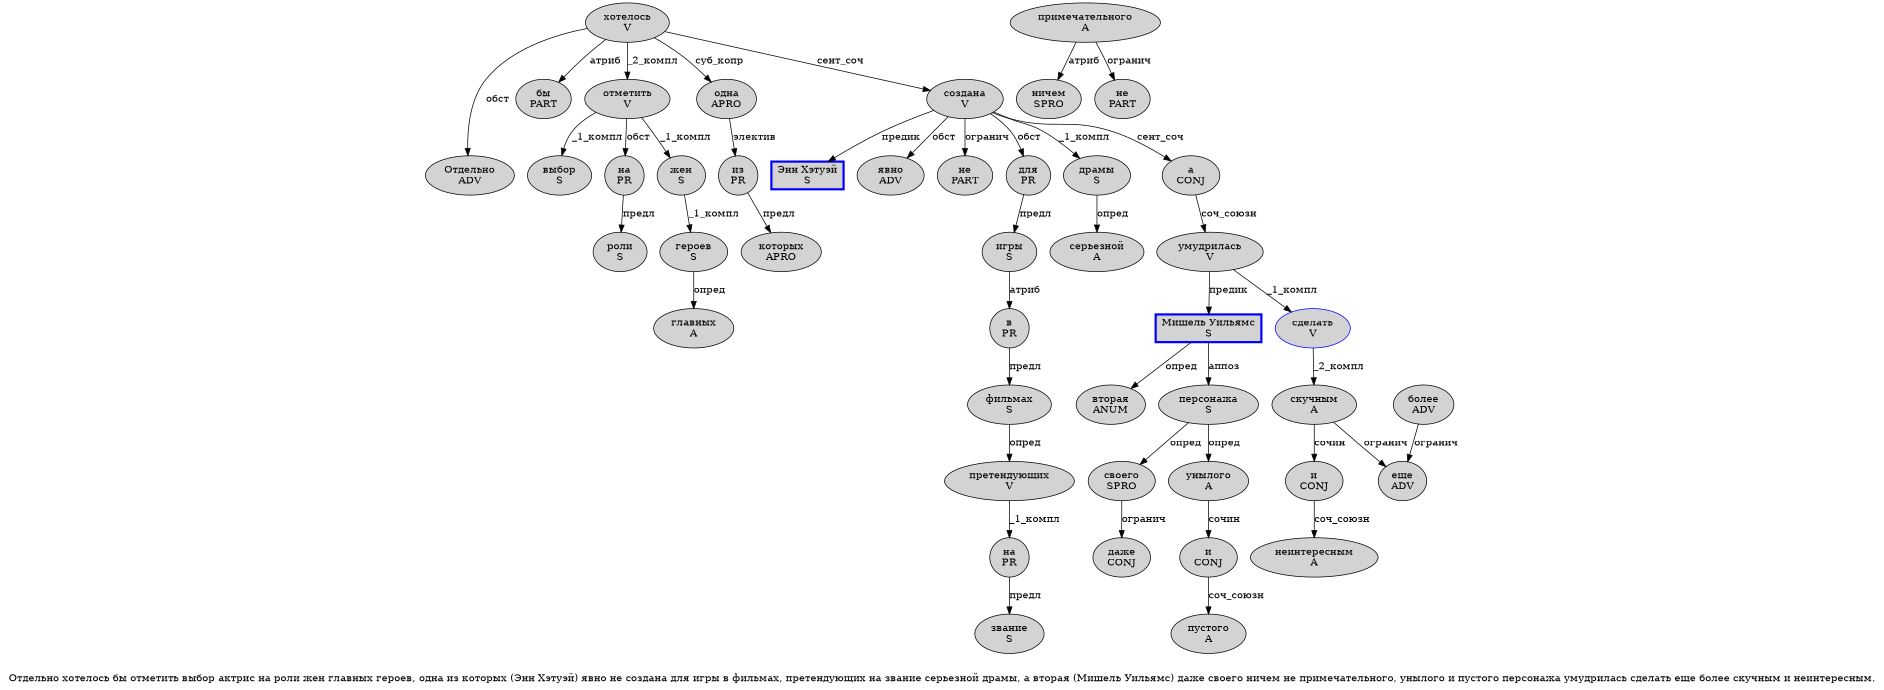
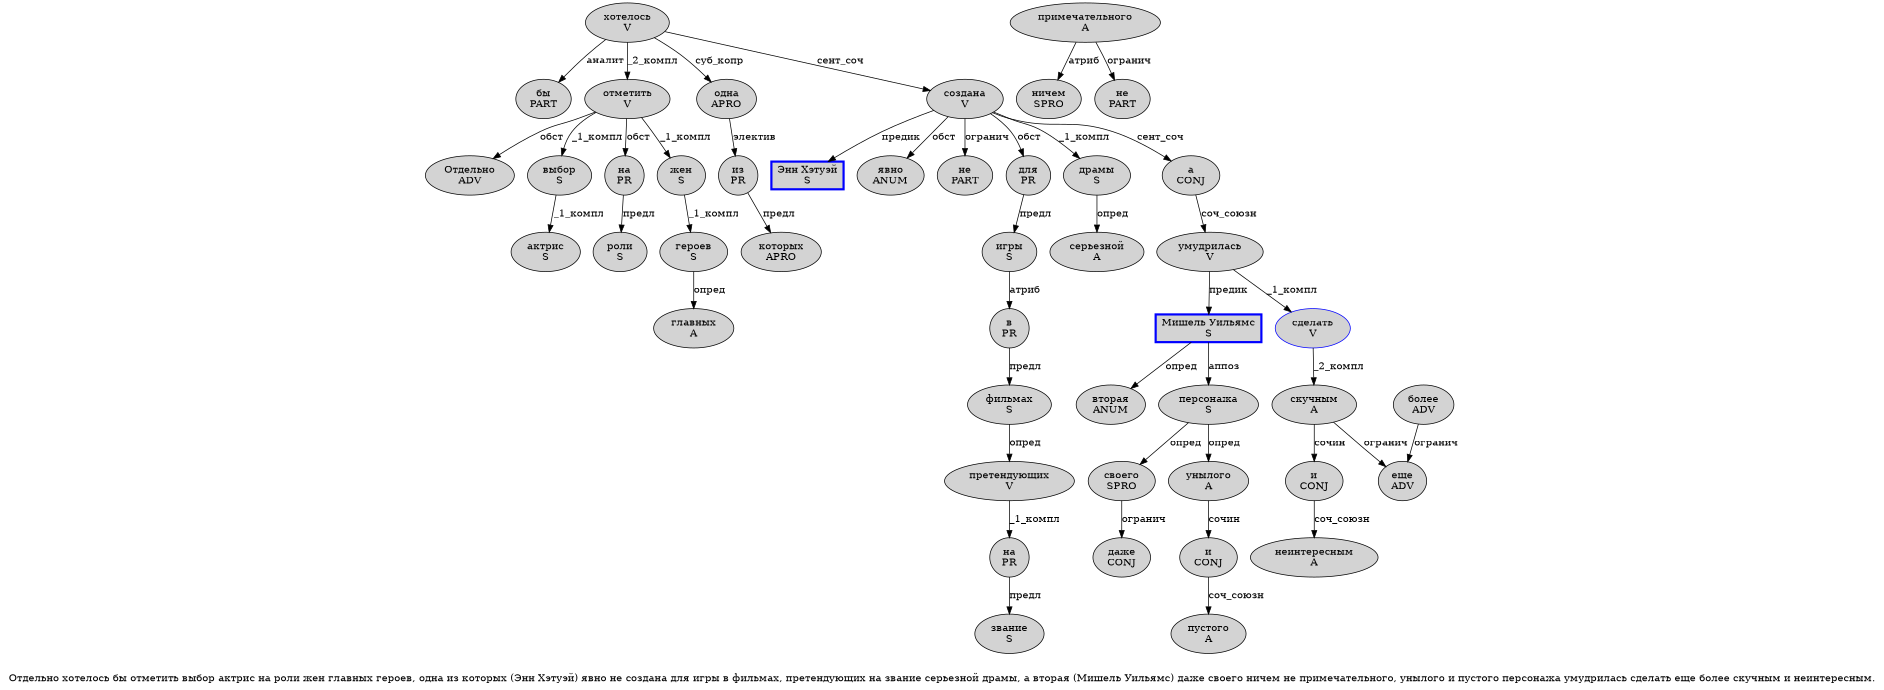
edge "хотелось V" -> "бы PART": label "атриб" -> "аналит"
edge "хотелось V" -> "Отдельно ADV": now "отметить V" -> "Отдельно ADV"
node "явно ADV": label "явно ADV" -> "явно ANUM"
node "актрис S": added
